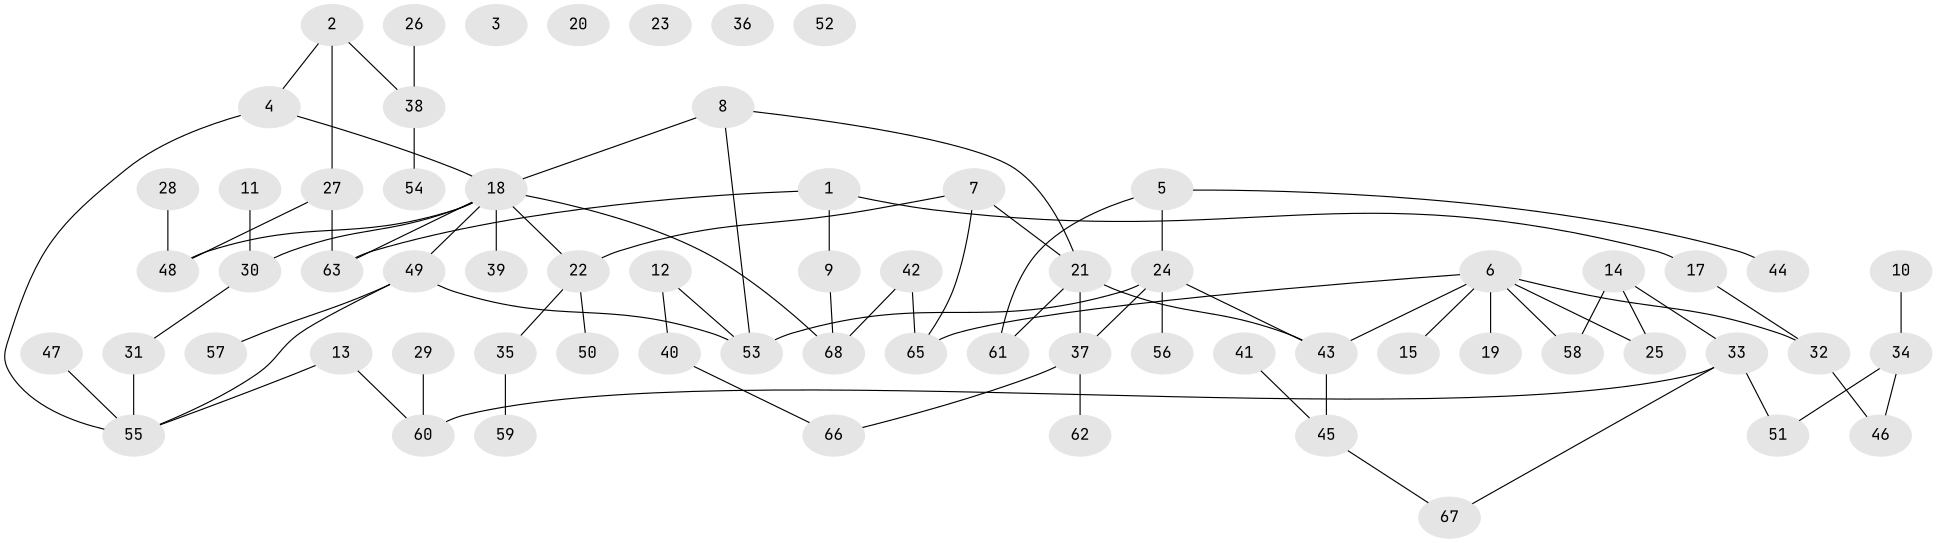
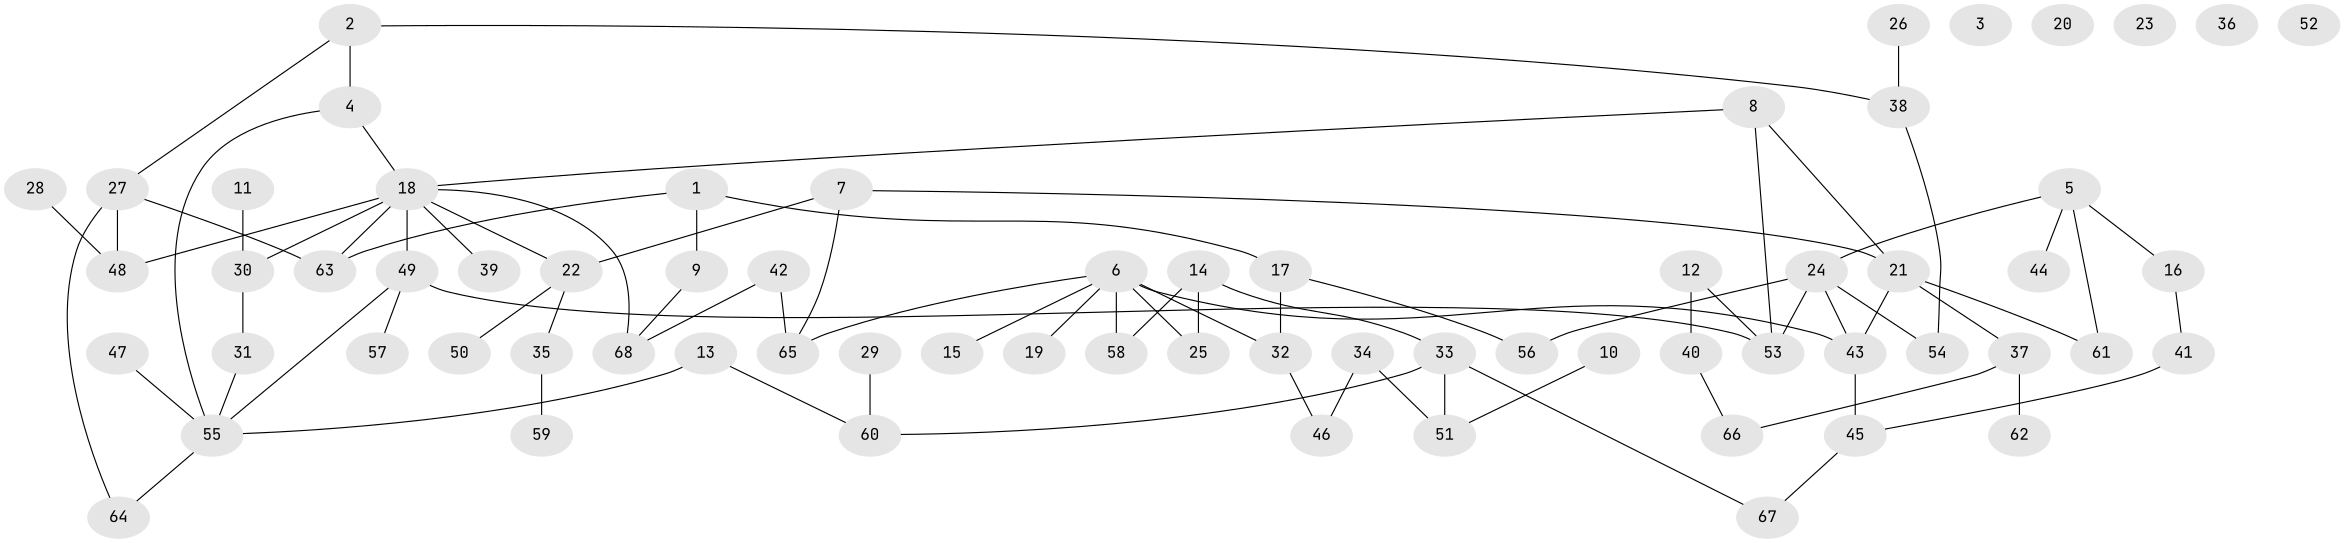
node "16": added
edge "17" -- "56": added
edge "10" -- "34": now "10" -- "51"
edge "24" -- "37": now "24" -- "54"
node "64": added
